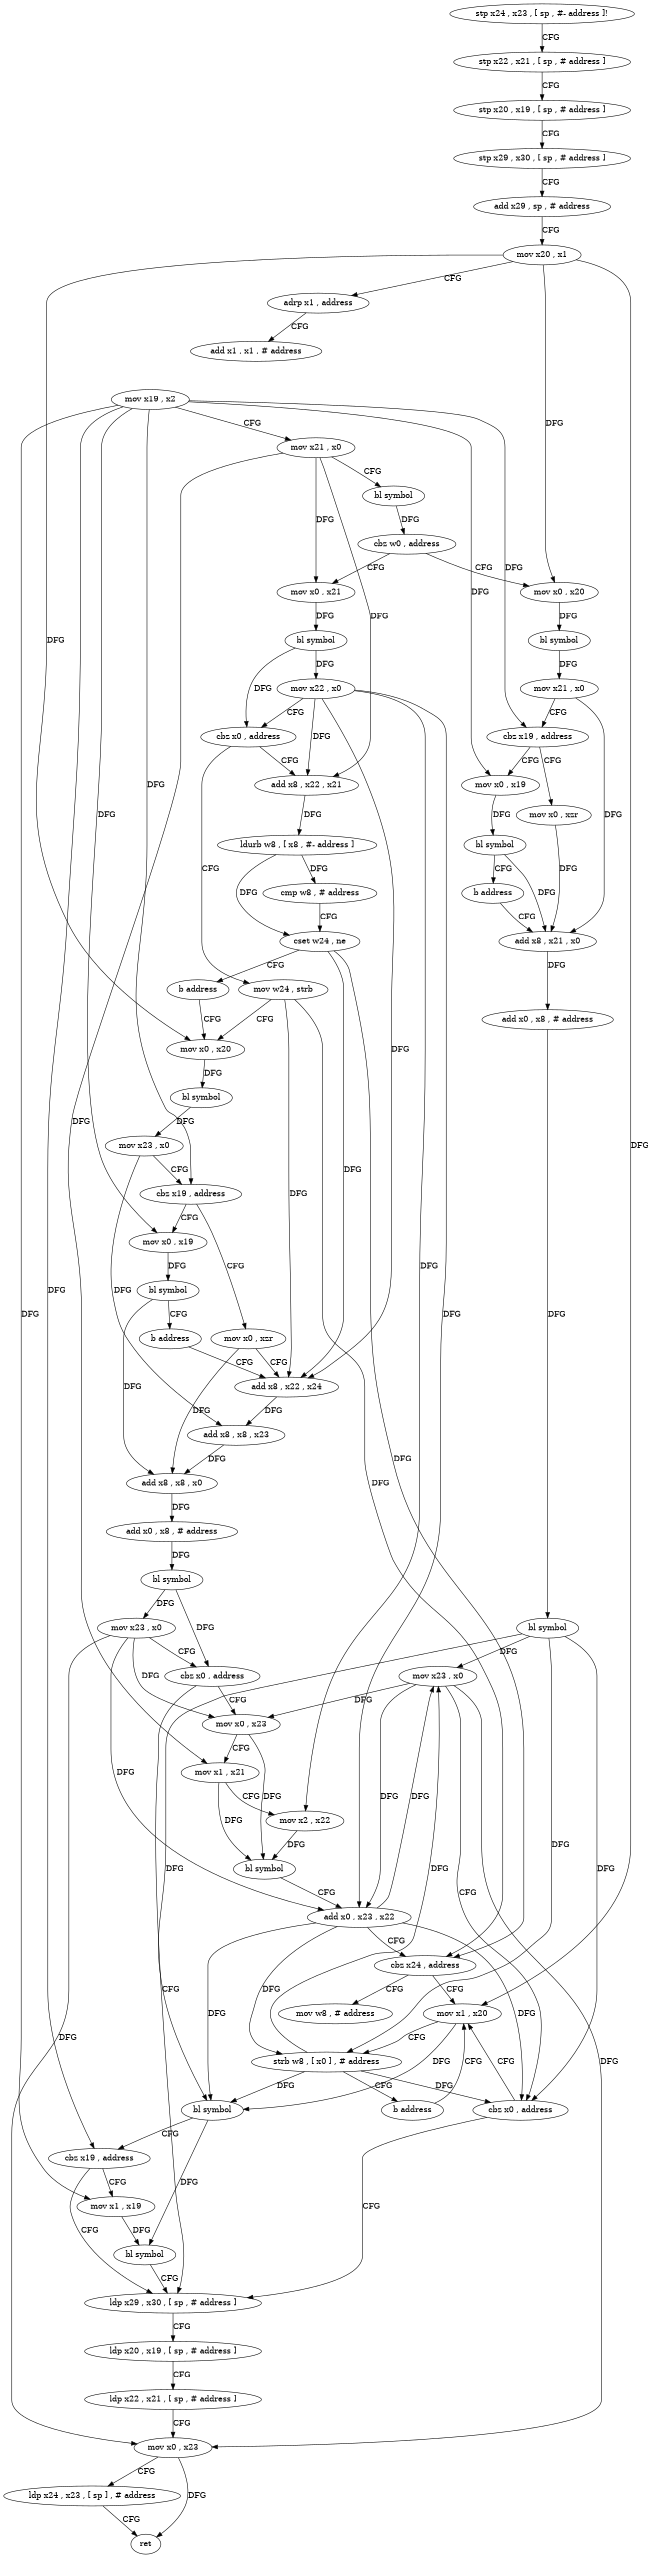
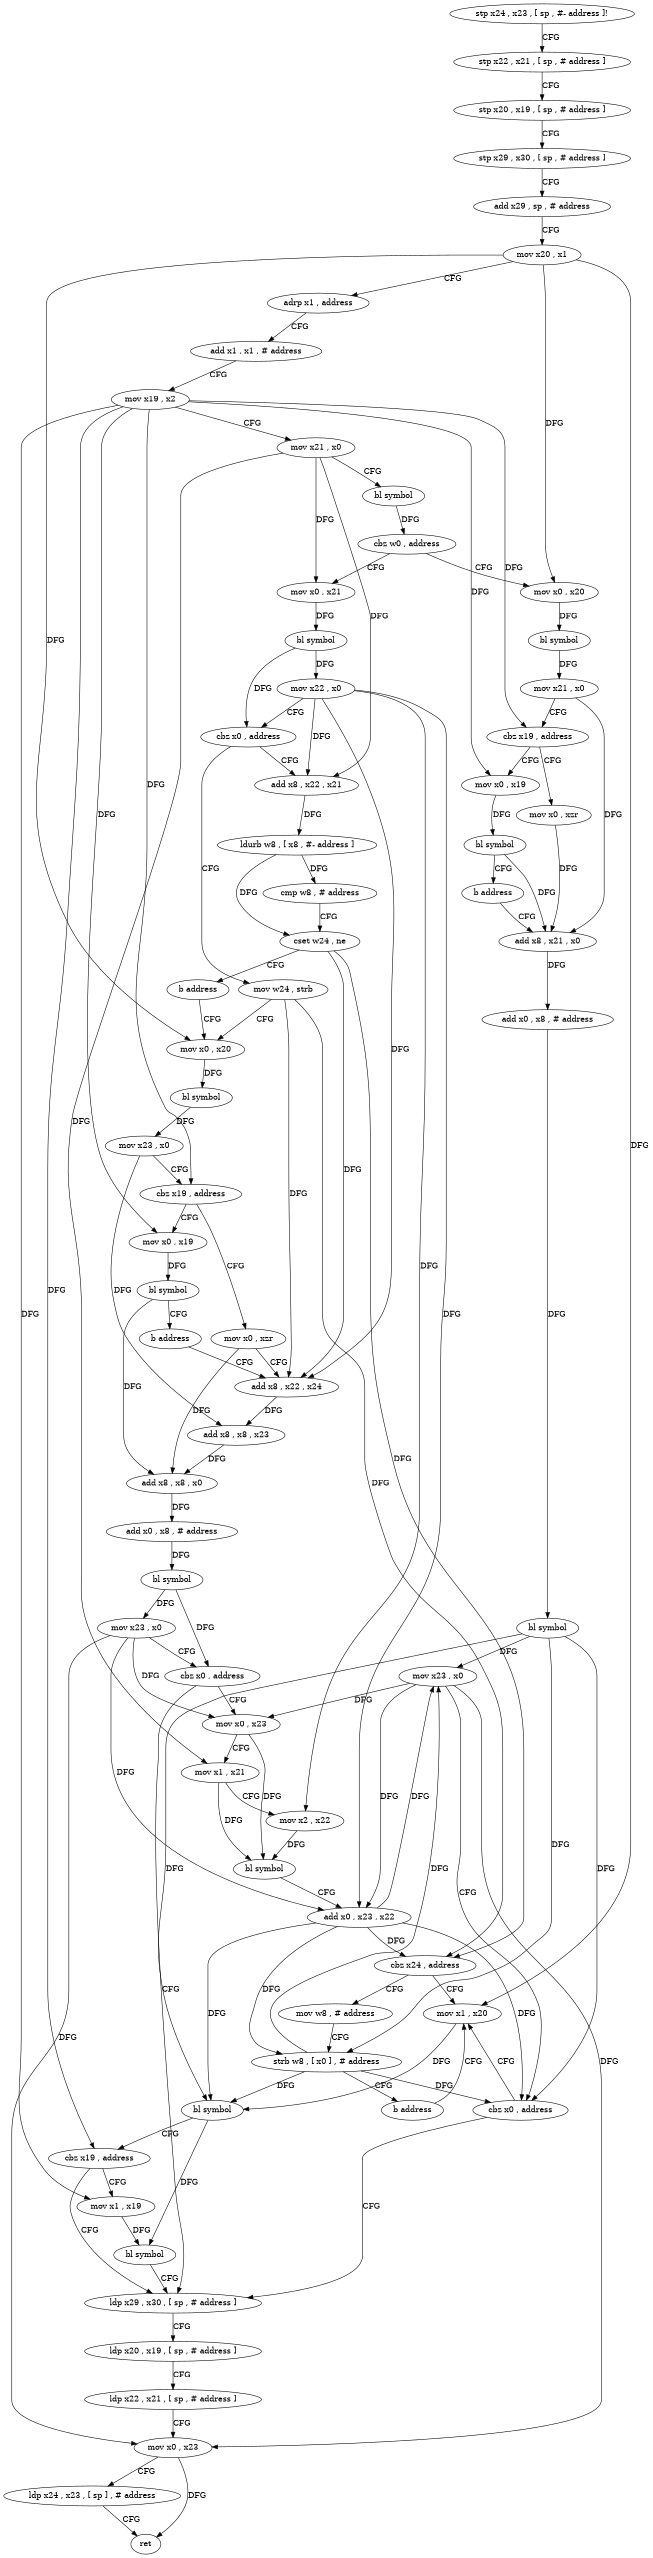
edge "add x1 , x1 , # address" -> "mov x19 , x2": added, label "CFG"
edge "add x0 , x23 , x22" -> "cbz x24 , address": label "CFG" -> "DFG"
edge "mov x1 , x20" -> "strb w8 , [ x0 ] , # address": now "mov w8 , # address" -> "strb w8 , [ x0 ] , # address"
